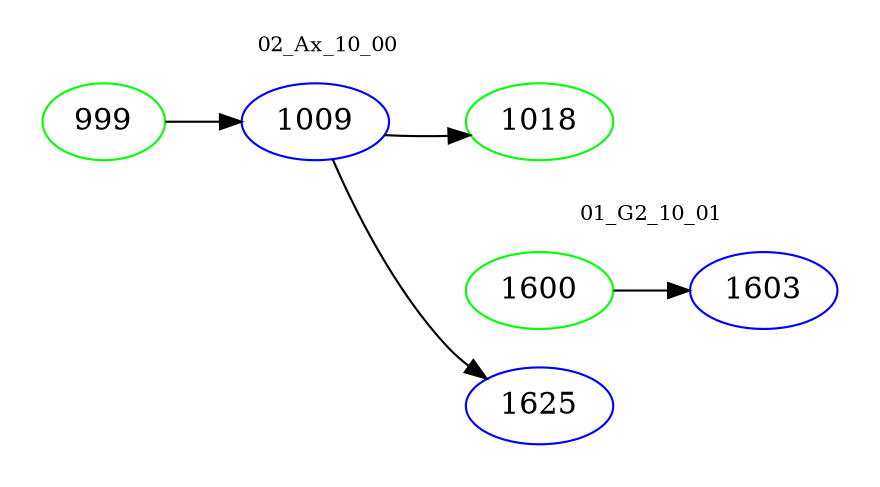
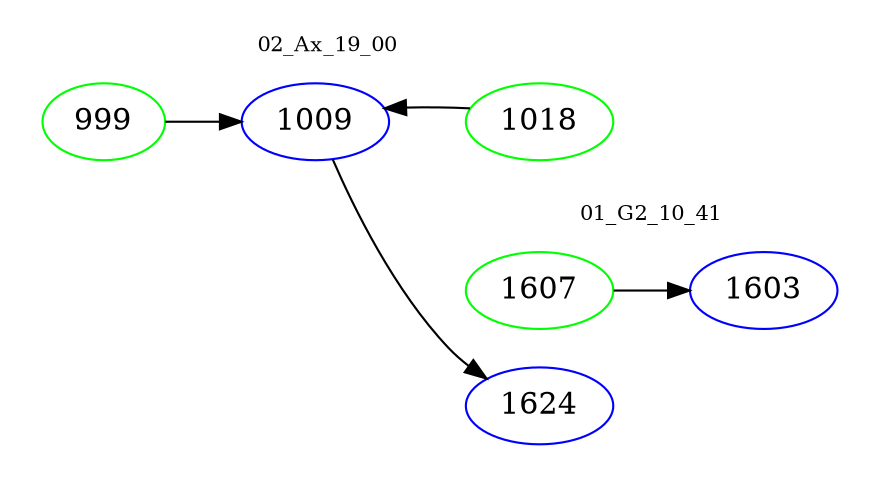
cluster "02_Ax_10_00": label "02_Ax_10_00" -> "02_Ax_19_00"
edge "1009" -> "1018": reversed
cluster "01_G2_10_01": label "01_G2_10_01" -> "01_G2_10_41"
node "1600": label "1600" -> "1607"
node "1625": label "1625" -> "1624"
